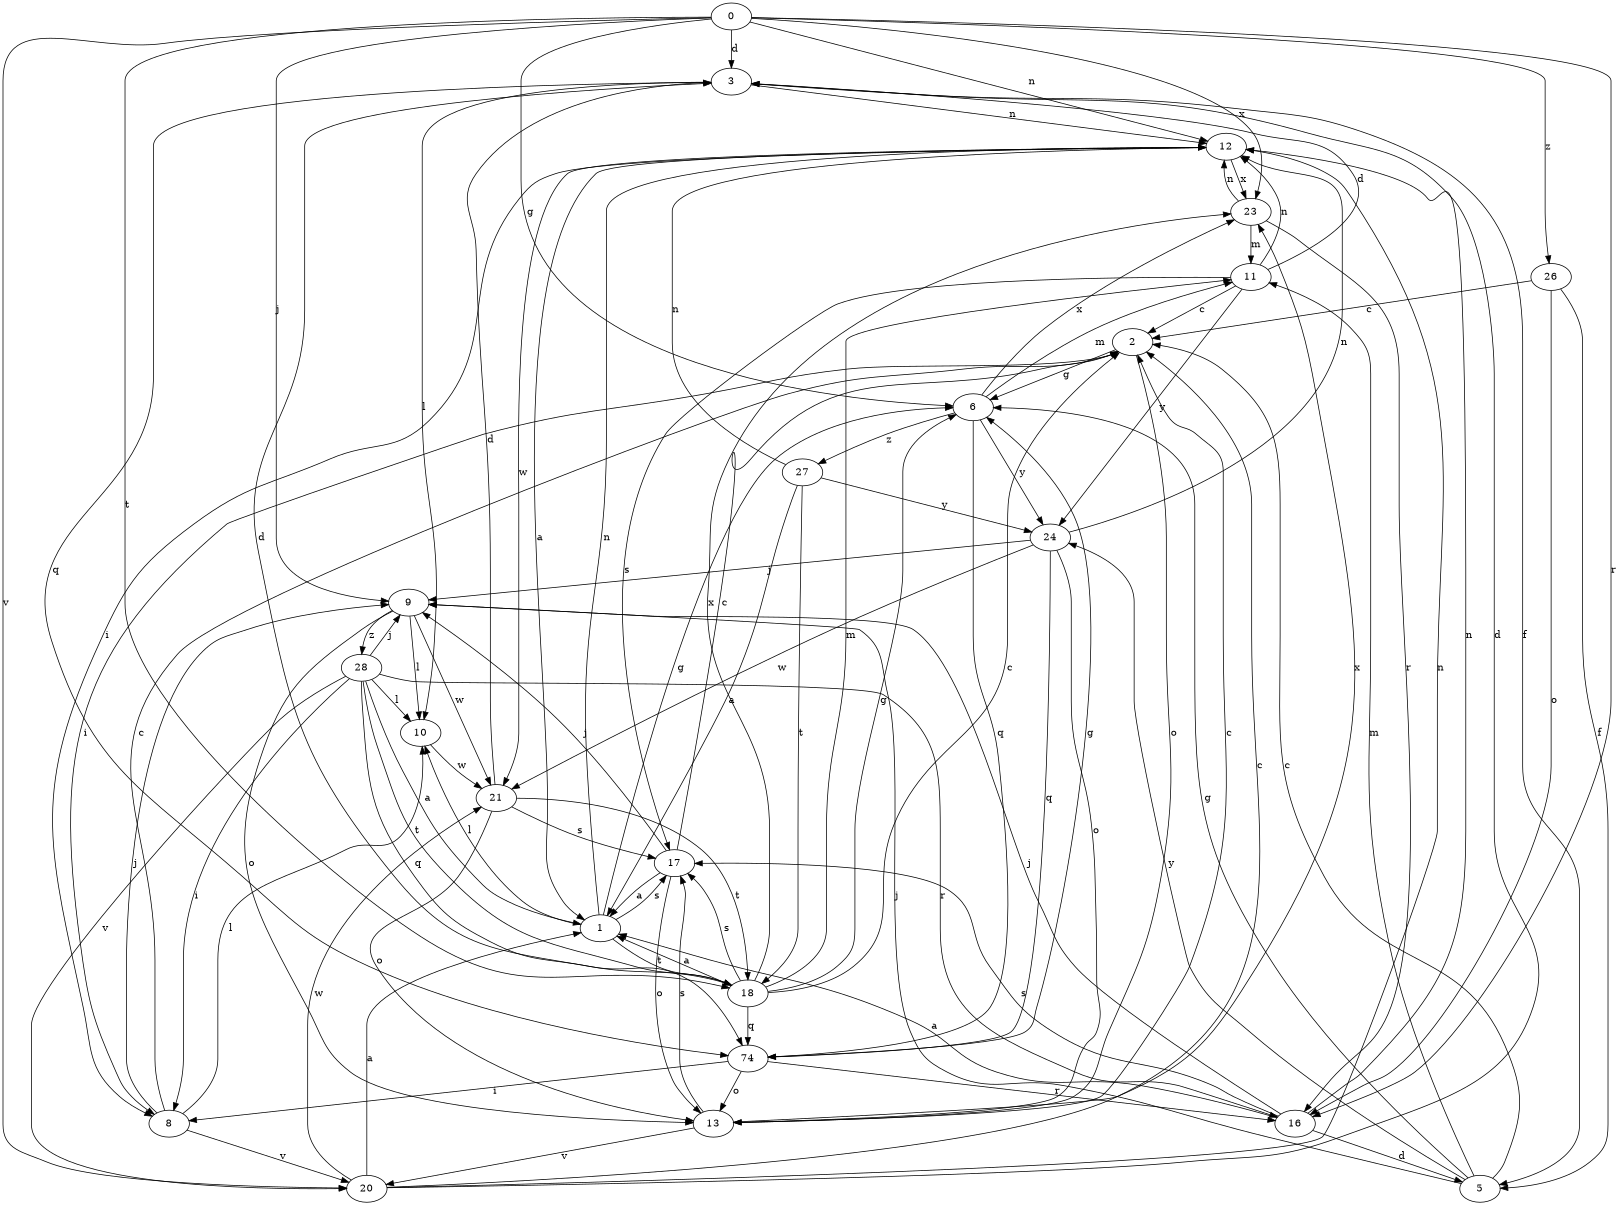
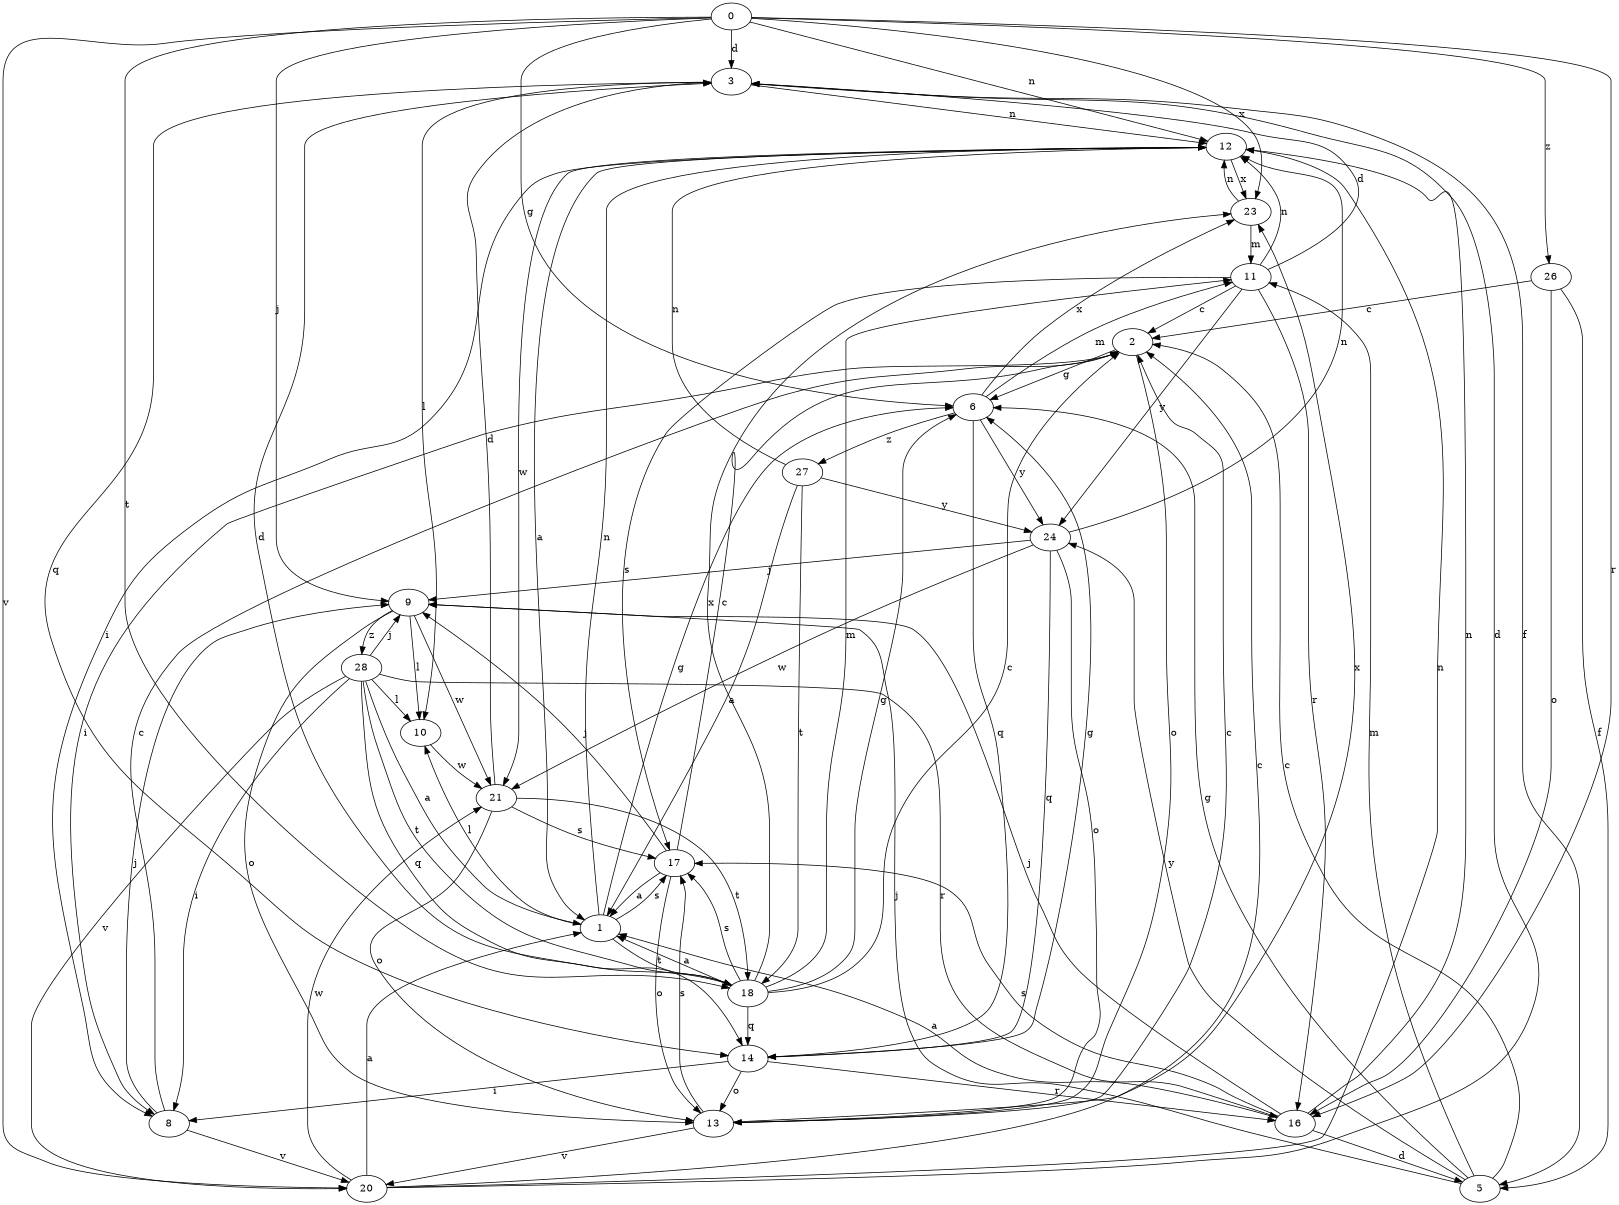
edge "23" -> "16": now "11" -> "16"
edge "8" -> "10": removed, label "l"
node "74": label "74" -> "14"
